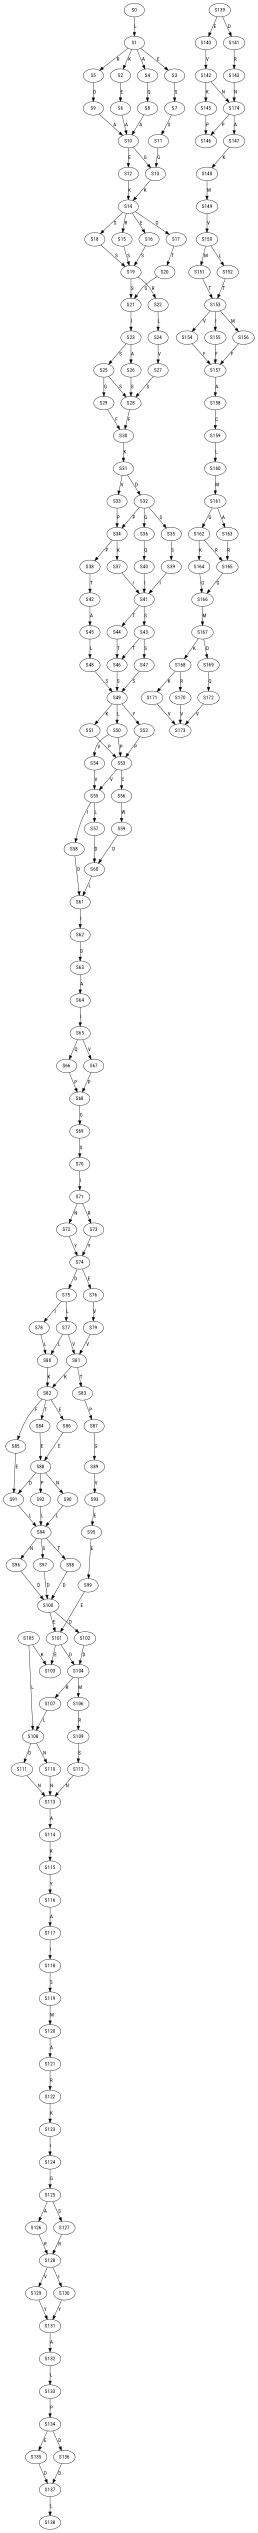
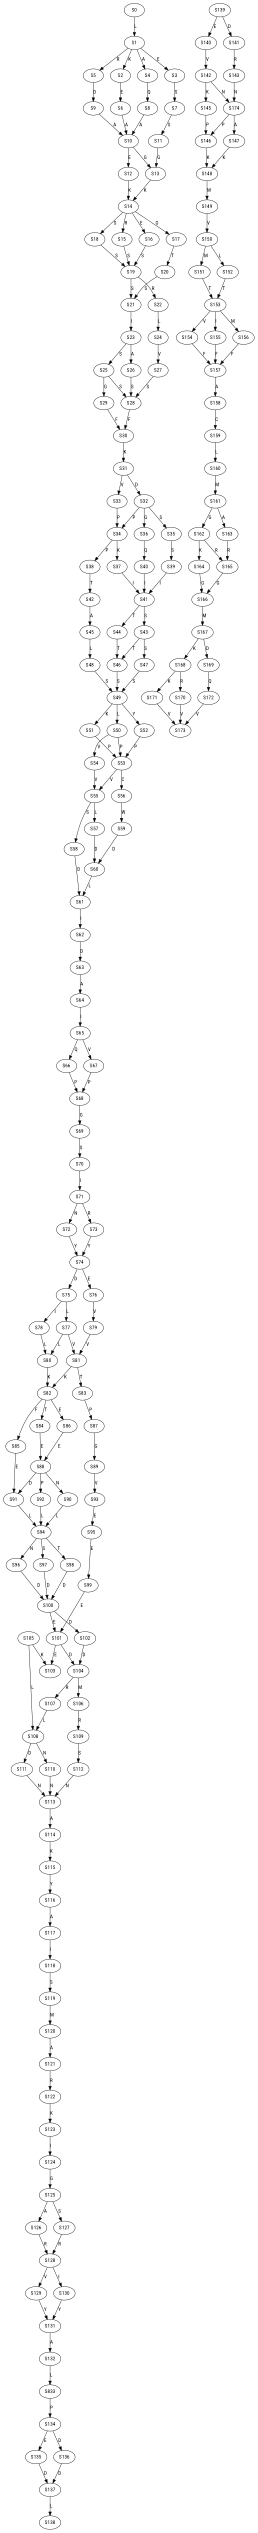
edge "S146" -> "S148": added, label "K"
edge "S55" -> "S58": label "I" -> "S"
node "S133": label "S133" -> "S833"
